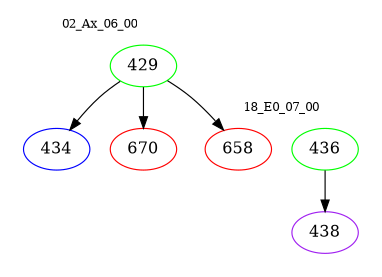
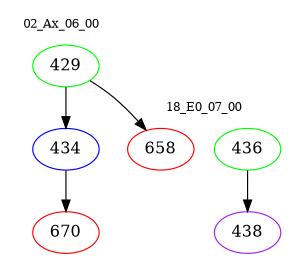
edge "429" -> "670": now "434" -> "670"
